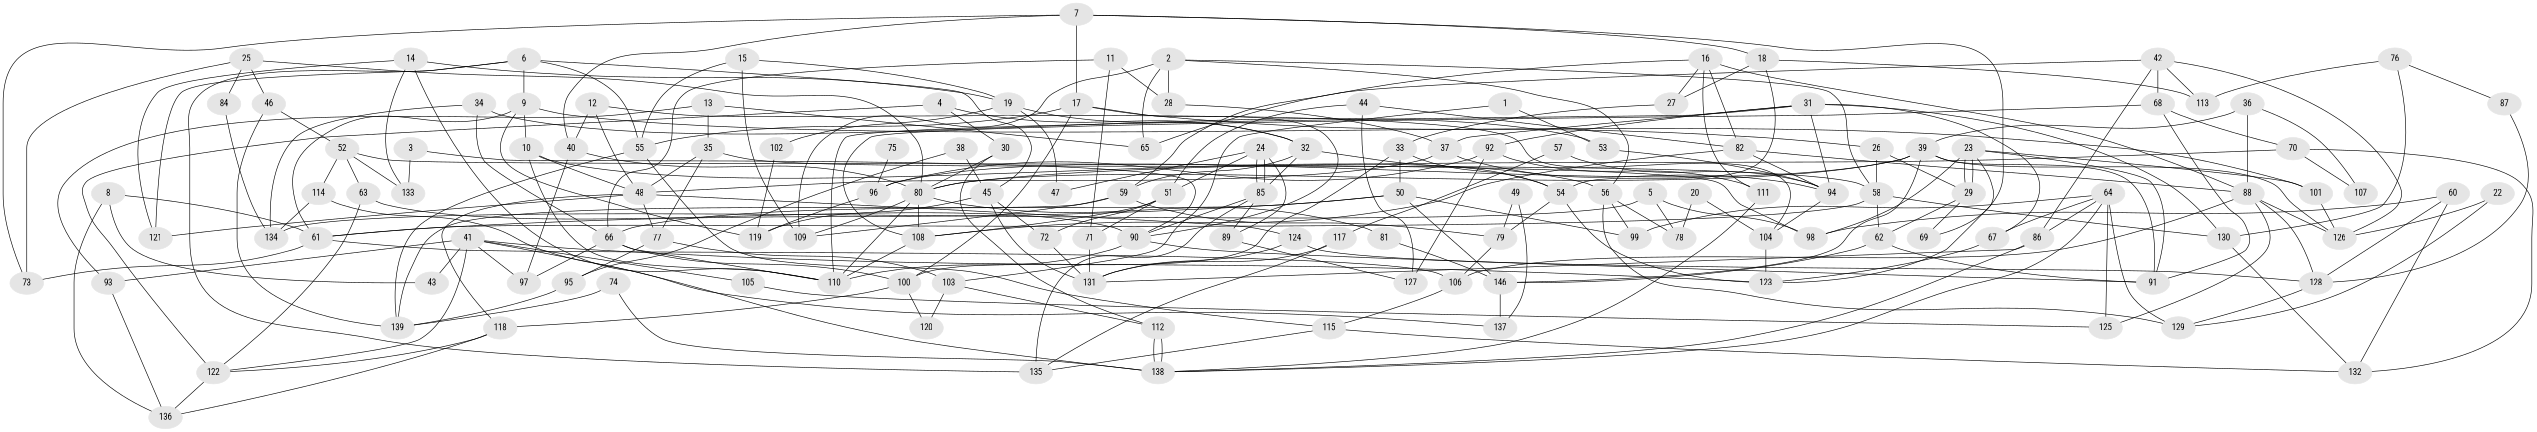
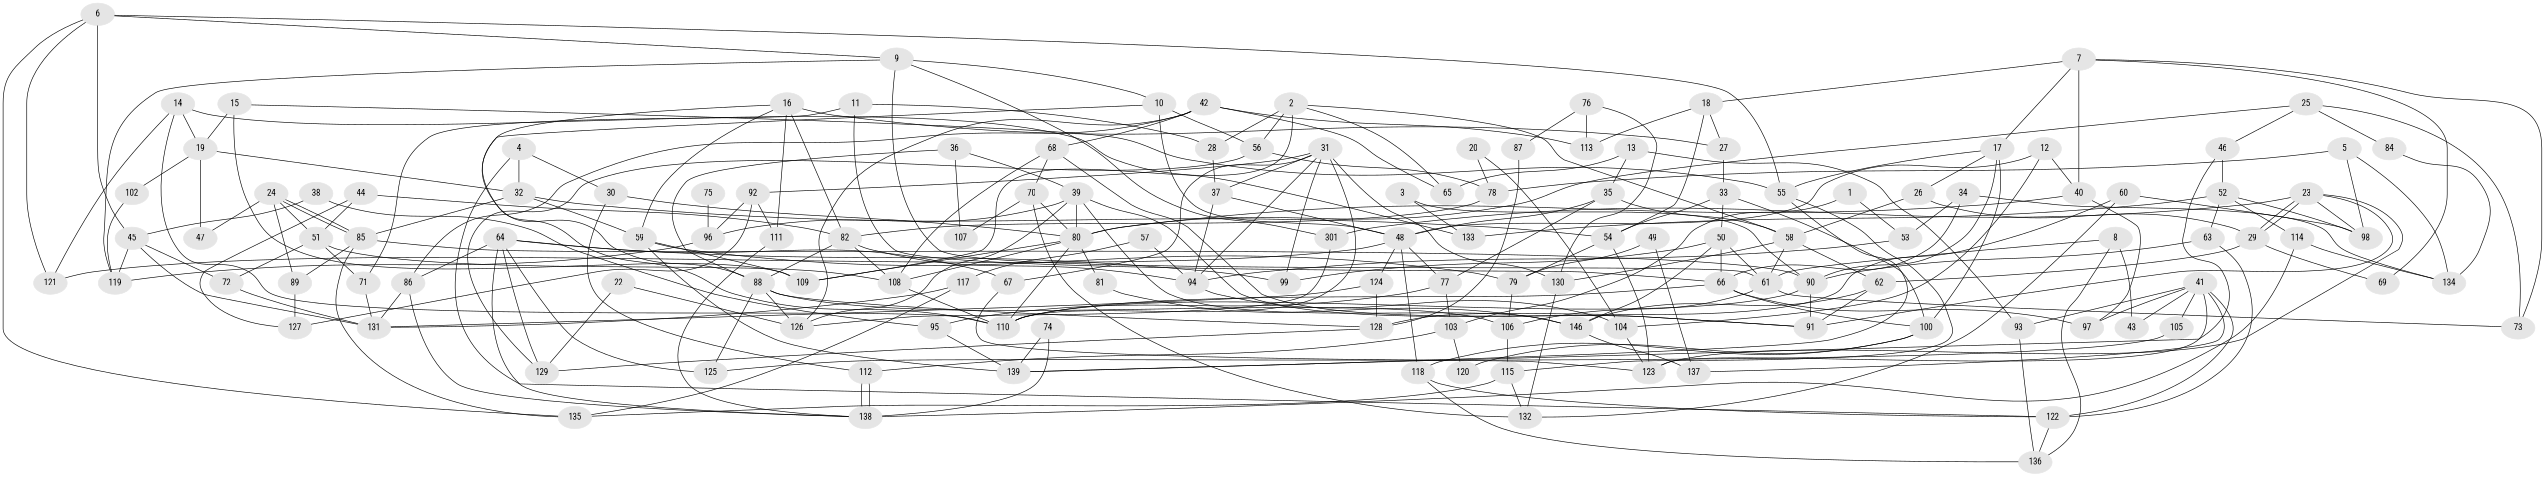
node "101": label "101" -> "301"
edge "56" -- "99": now "31" -- "99"
edge "78" -- "82": added
